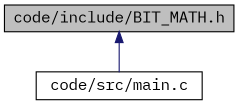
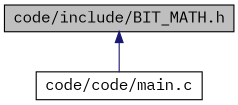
node "code/src/main.c": label "code/src/main.c" -> "code/code/main.c"
